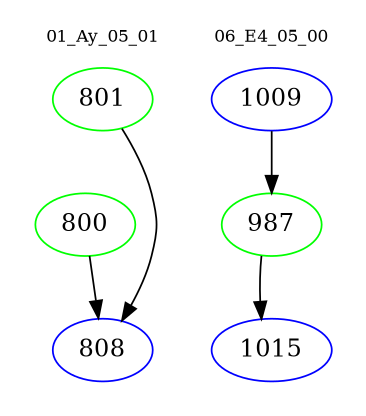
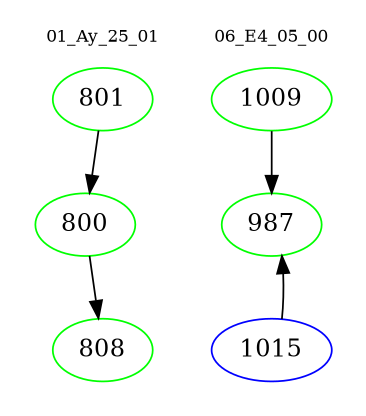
cluster "01_Ay_05_01": label "01_Ay_05_01" -> "01_Ay_25_01"
node "1009": color blue -> green
edge "801" -> "808": now "801" -> "800"
edge "987" -> "1015": reversed
node "808": color blue -> green
